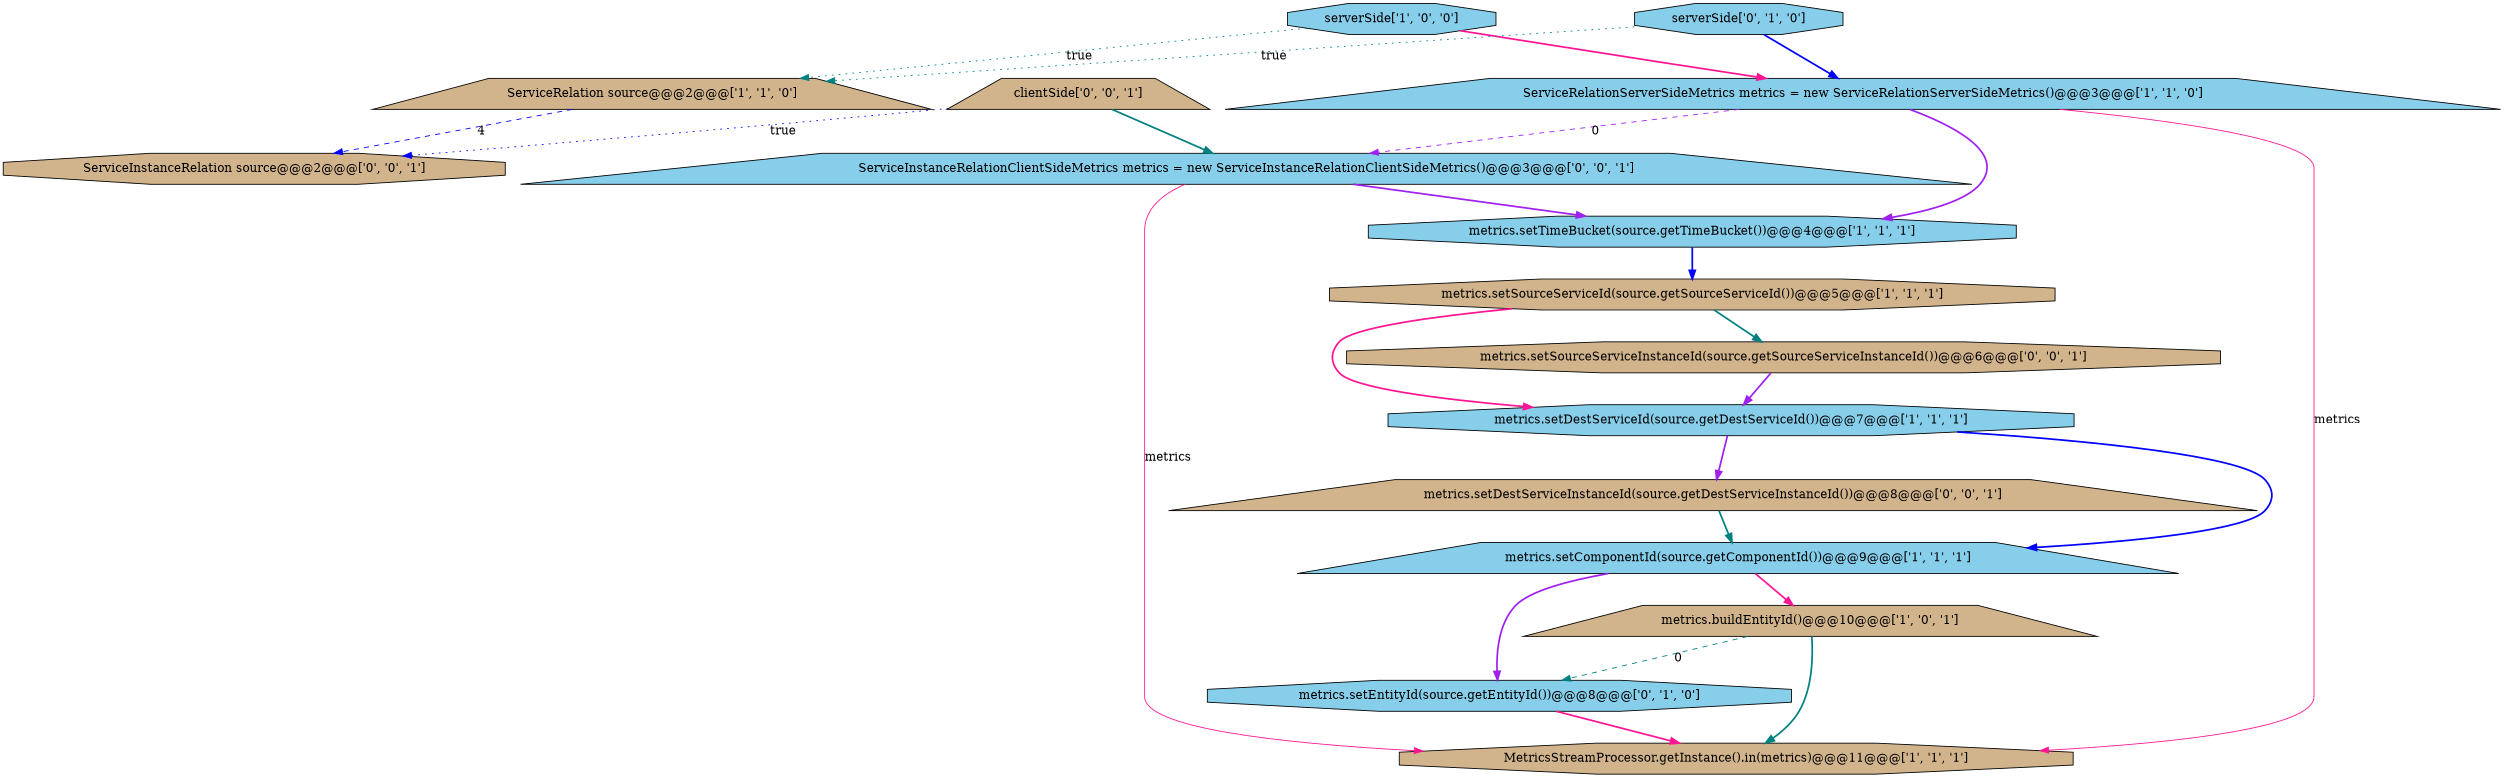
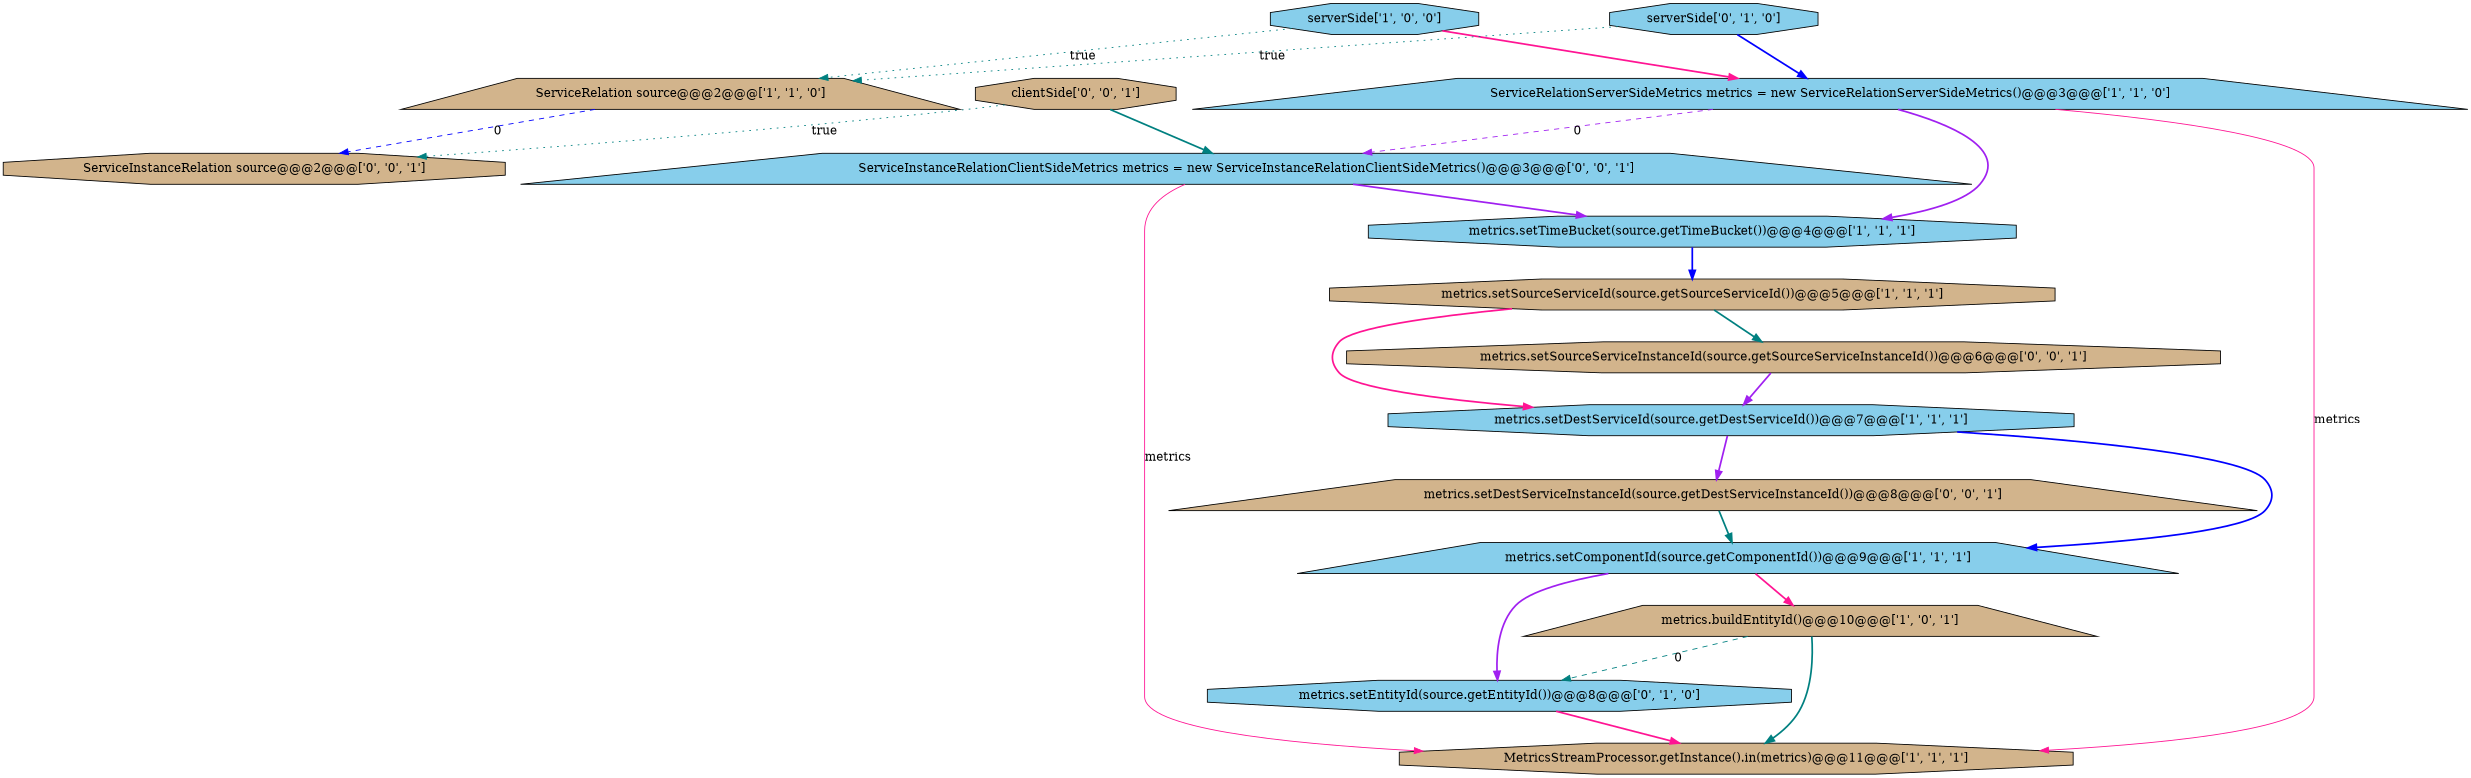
node "clientSide['0', '0', '1']": shape trapezium -> octagon
edge "ServiceRelation source@@@2@@@['1', '1', '0']" -> "ServiceInstanceRelation source@@@2@@@['0', '0', '1']": label "4" -> "0"
edge "clientSide['0', '0', '1']" -> "ServiceInstanceRelation source@@@2@@@['0', '0', '1']": color blue -> teal
